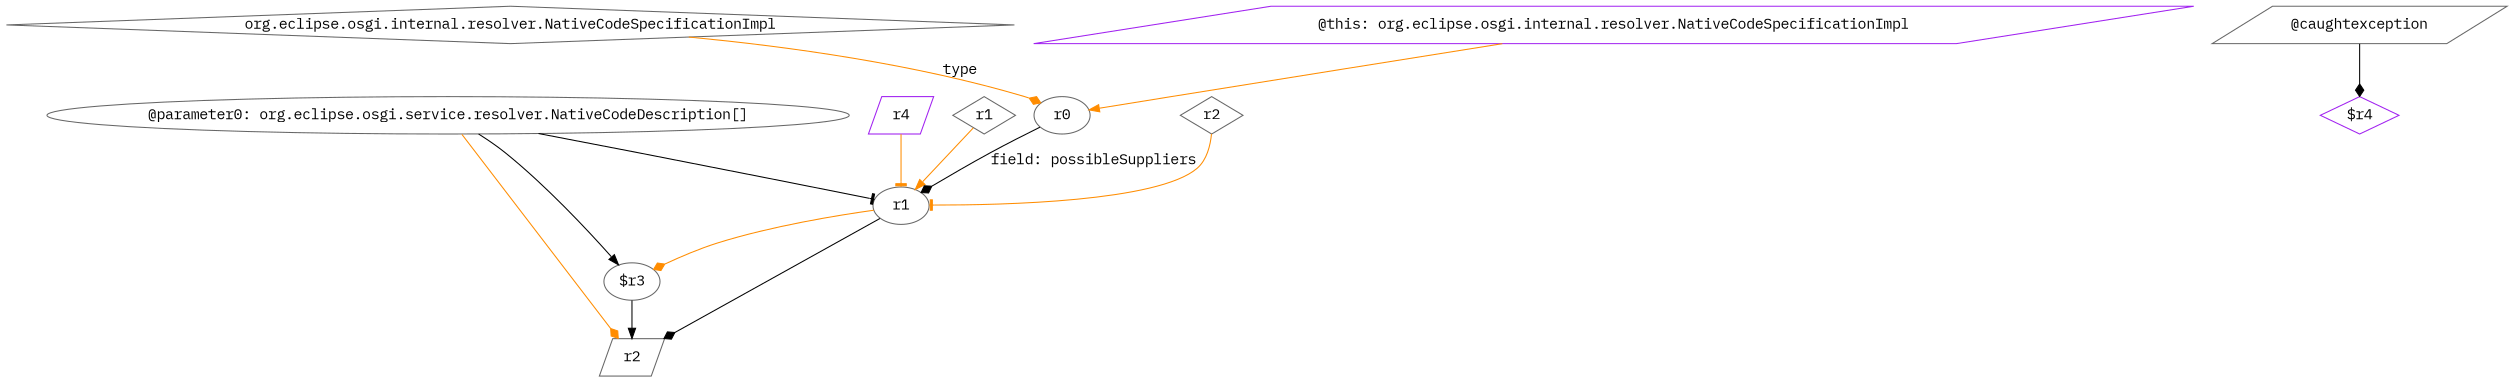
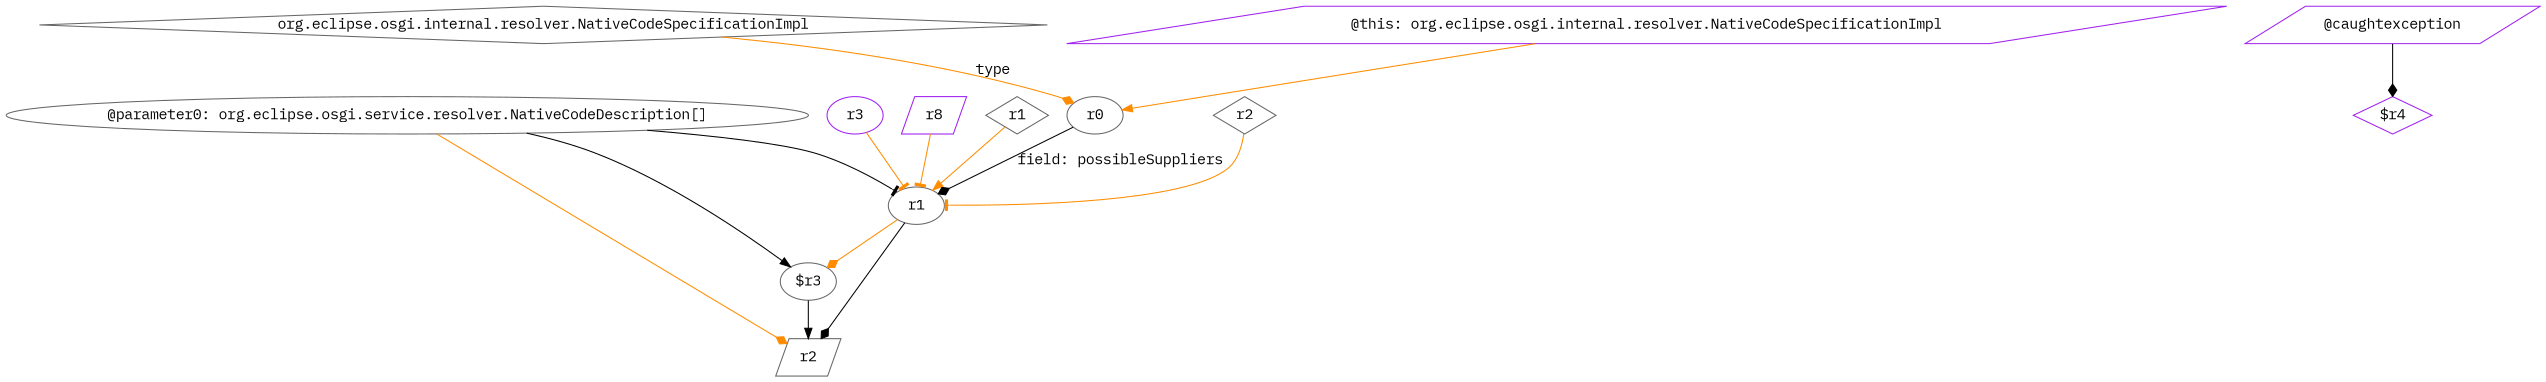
node "@caughtexception": color gray40 -> purple
node "r3": added
node "r4": label "r4" -> "r8"
